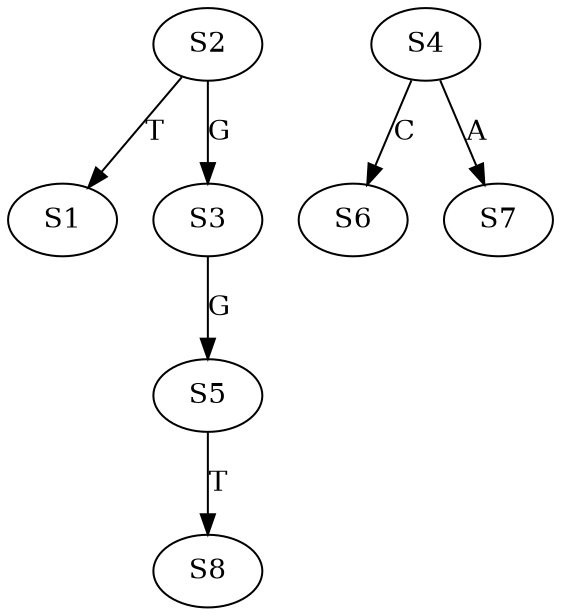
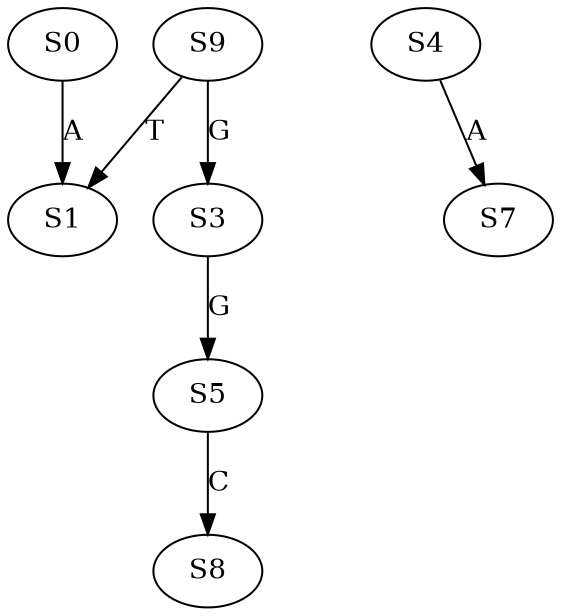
node "S0": added
node "S2": label "S2" -> "S9"
node "S6": removed
edge "S5" -> "S8": label "T" -> "C"
